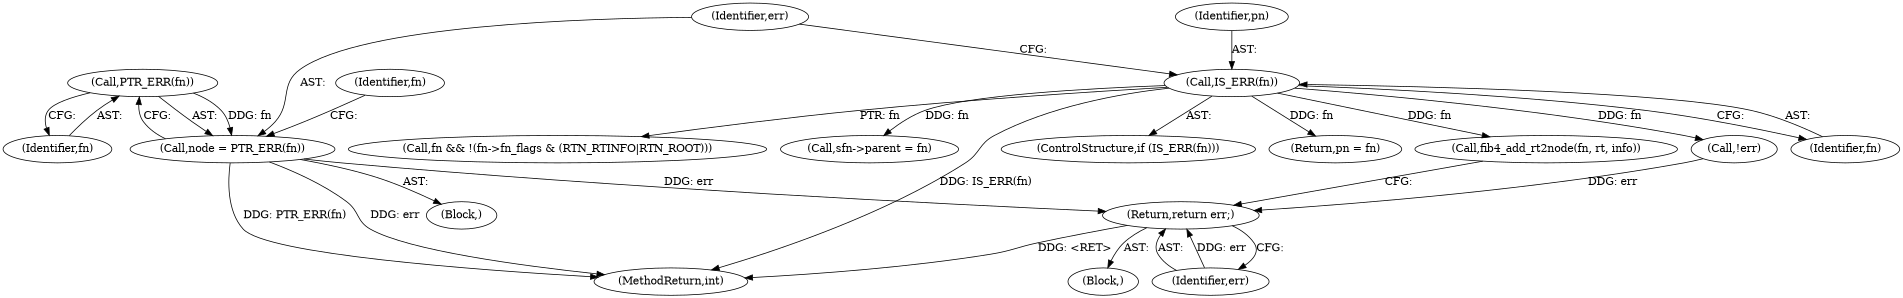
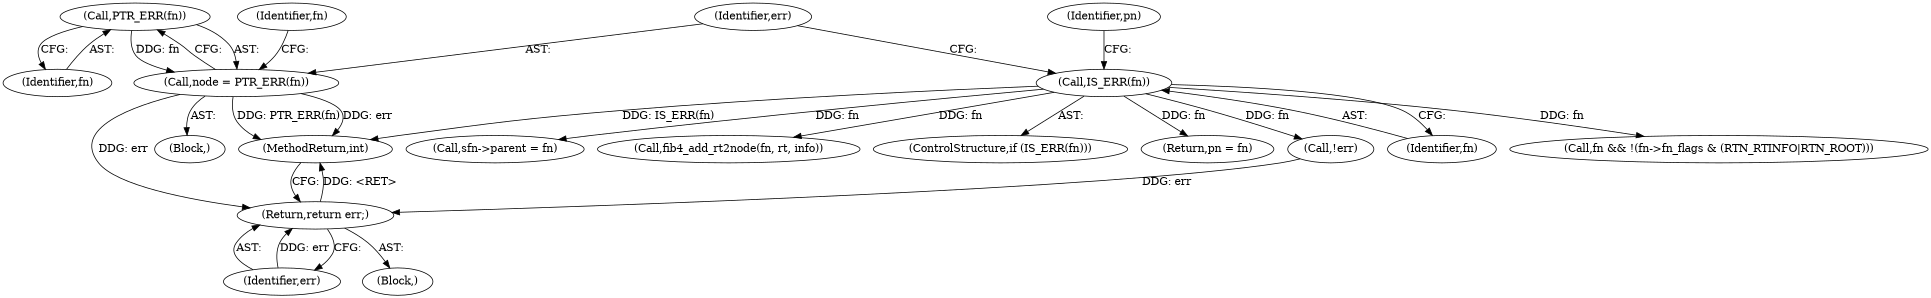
edge "(Identifier,pn)" -> "(Call,IS_ERR(fn))": label "AST: " -> "CFG: "
edge "(Call,IS_ERR(fn))" -> "(Call,fn && !(fn->fn_flags & (RTN_RTINFO|RTN_ROOT)))": label "PTR: fn" -> "DDG: fn"
edge "(Call,fib4_add_rt2node(fn, rt, info))" -> "(Return,return err;)": now "(MethodReturn,int)" -> "(Return,return err;)"
